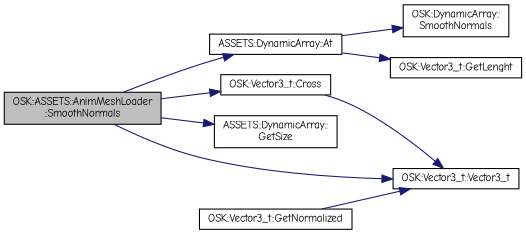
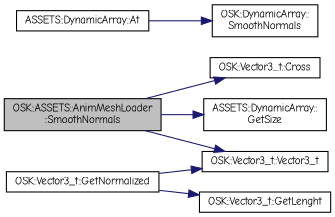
edge "ASSETS::DynamicArray::At" -> "OSK::Vector3_t::GetLenght": now "OSK::Vector3_t::GetNormalized" -> "OSK::Vector3_t::GetLenght"
edge "OSK::ASSETS::AnimMeshLoader ::SmoothNormals" -> "ASSETS::DynamicArray::At": removed
edge "OSK::Vector3_t::Cross" -> "OSK::Vector3_t::Vector3_t": removed
